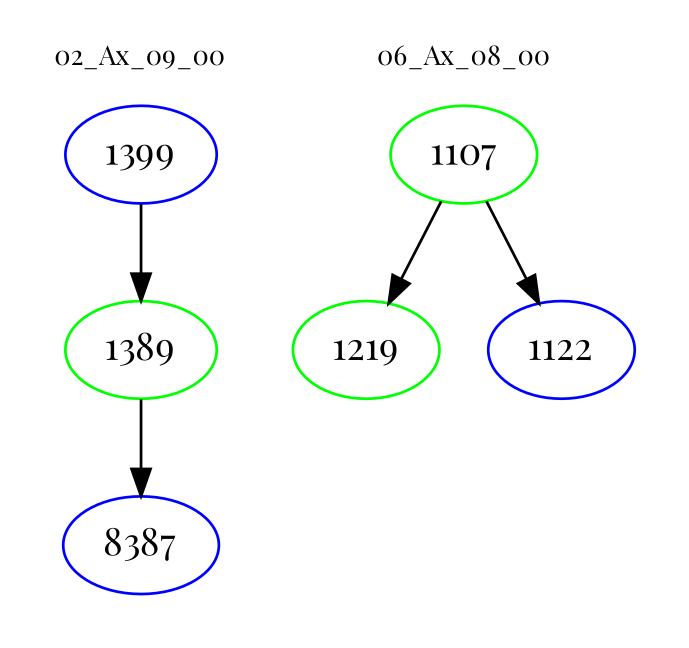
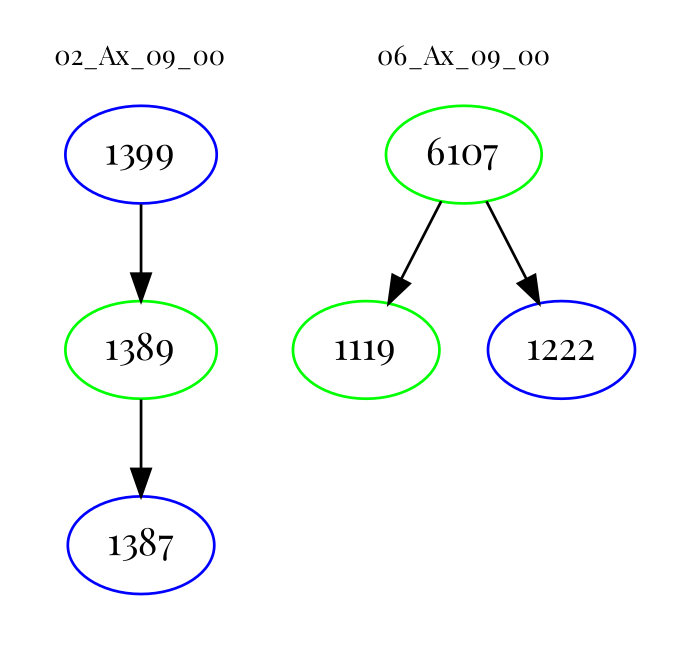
cluster "06_Ax_08_00": label "06_Ax_08_00" -> "06_Ax_09_00"
node "1107": label "1107" -> "6107"
node "1219": label "1219" -> "1119"
node "1122": label "1122" -> "1222"
node "8387": label "8387" -> "1387"
